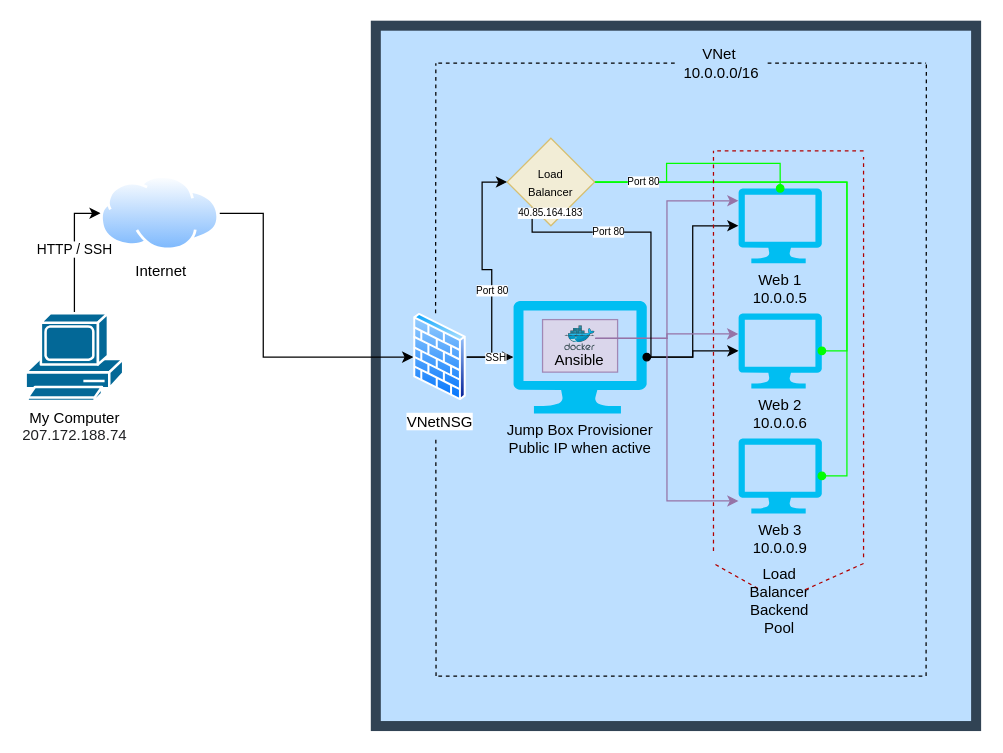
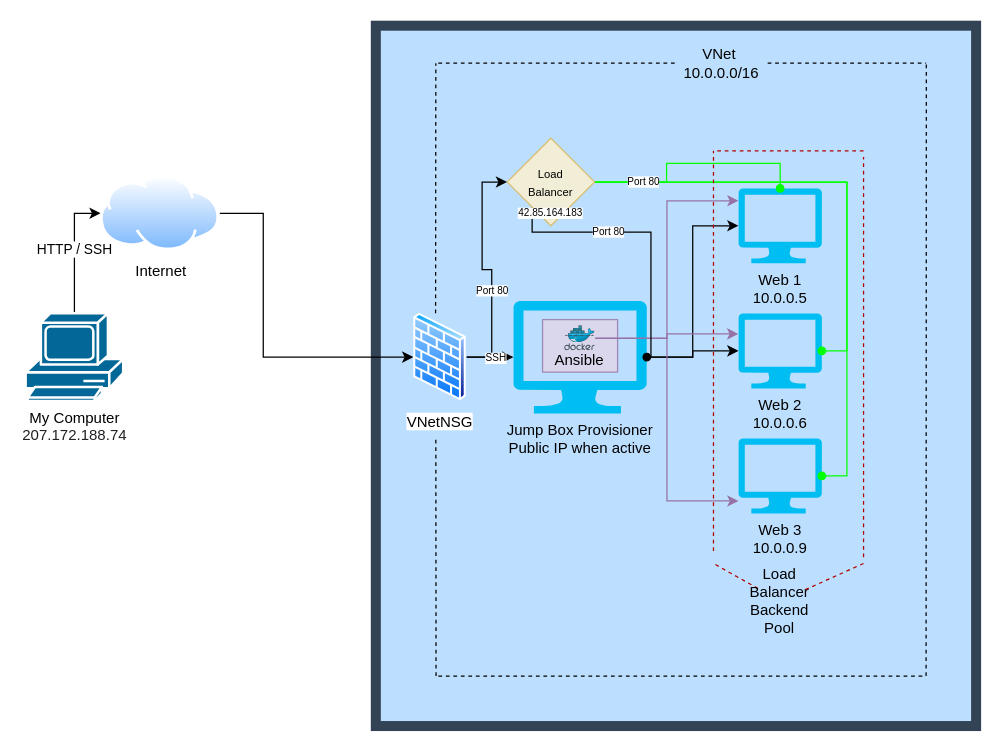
node "40.85.164.183": label "40.85.164.183" -> "42.85.164.183"
